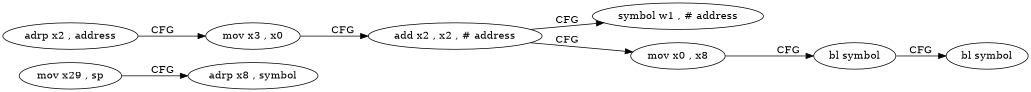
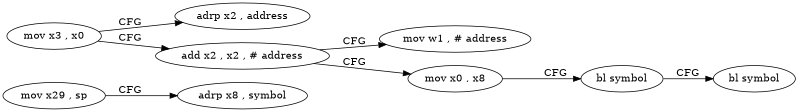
node "symbol w1 , # address": label "symbol w1 , # address" -> "mov w1 , # address"
edge "adrp x2 , address" -> "mov x3 , x0": reversed
